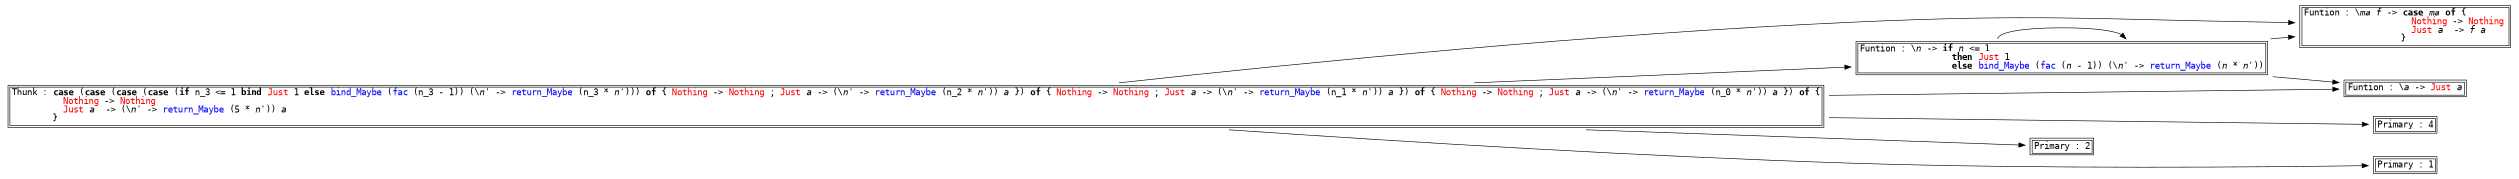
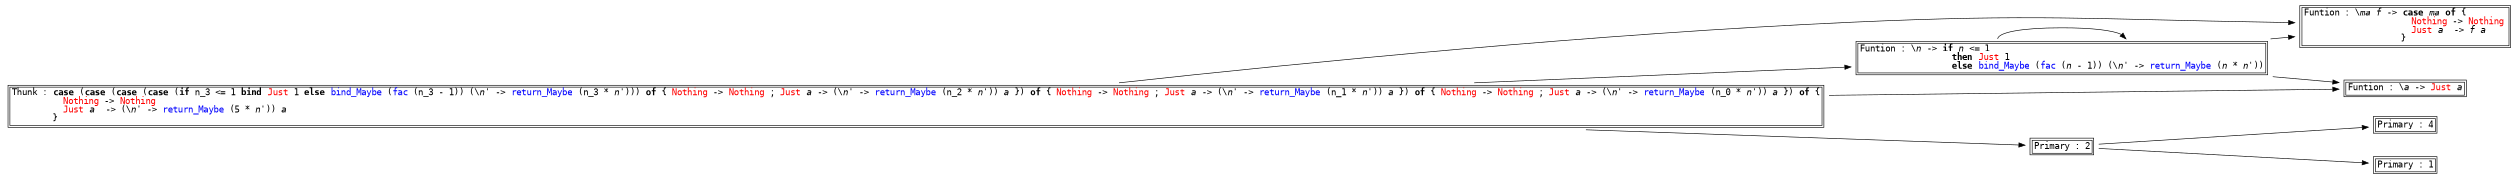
edge "Thunk :" -> "Primary : 4": now "Primary : 2" -> "Primary : 4"
edge "Thunk :" -> "Primary : 1": now "Primary : 2" -> "Primary : 1"
